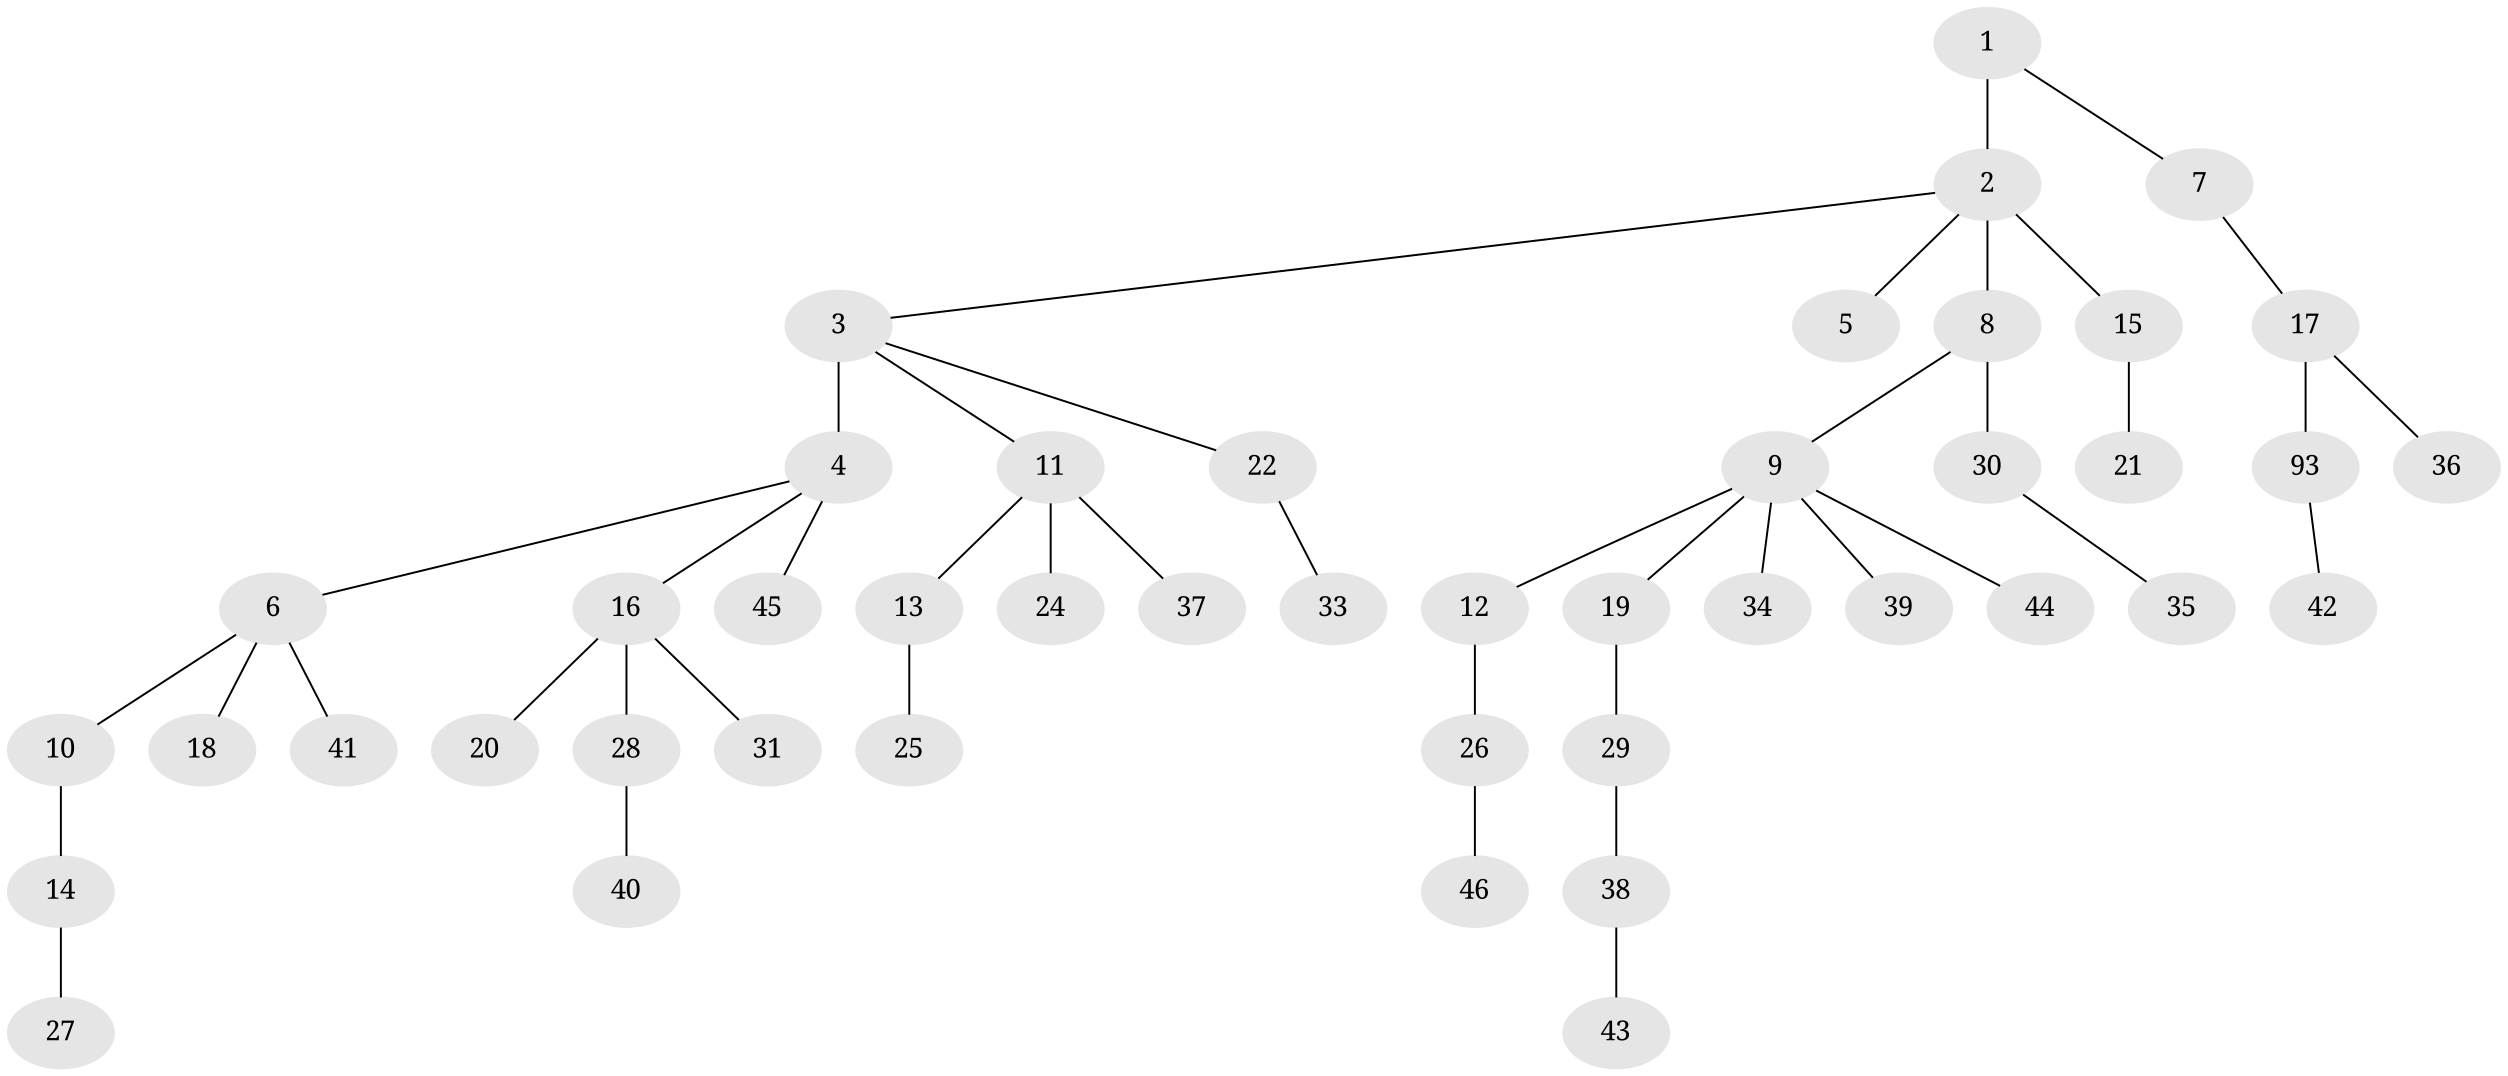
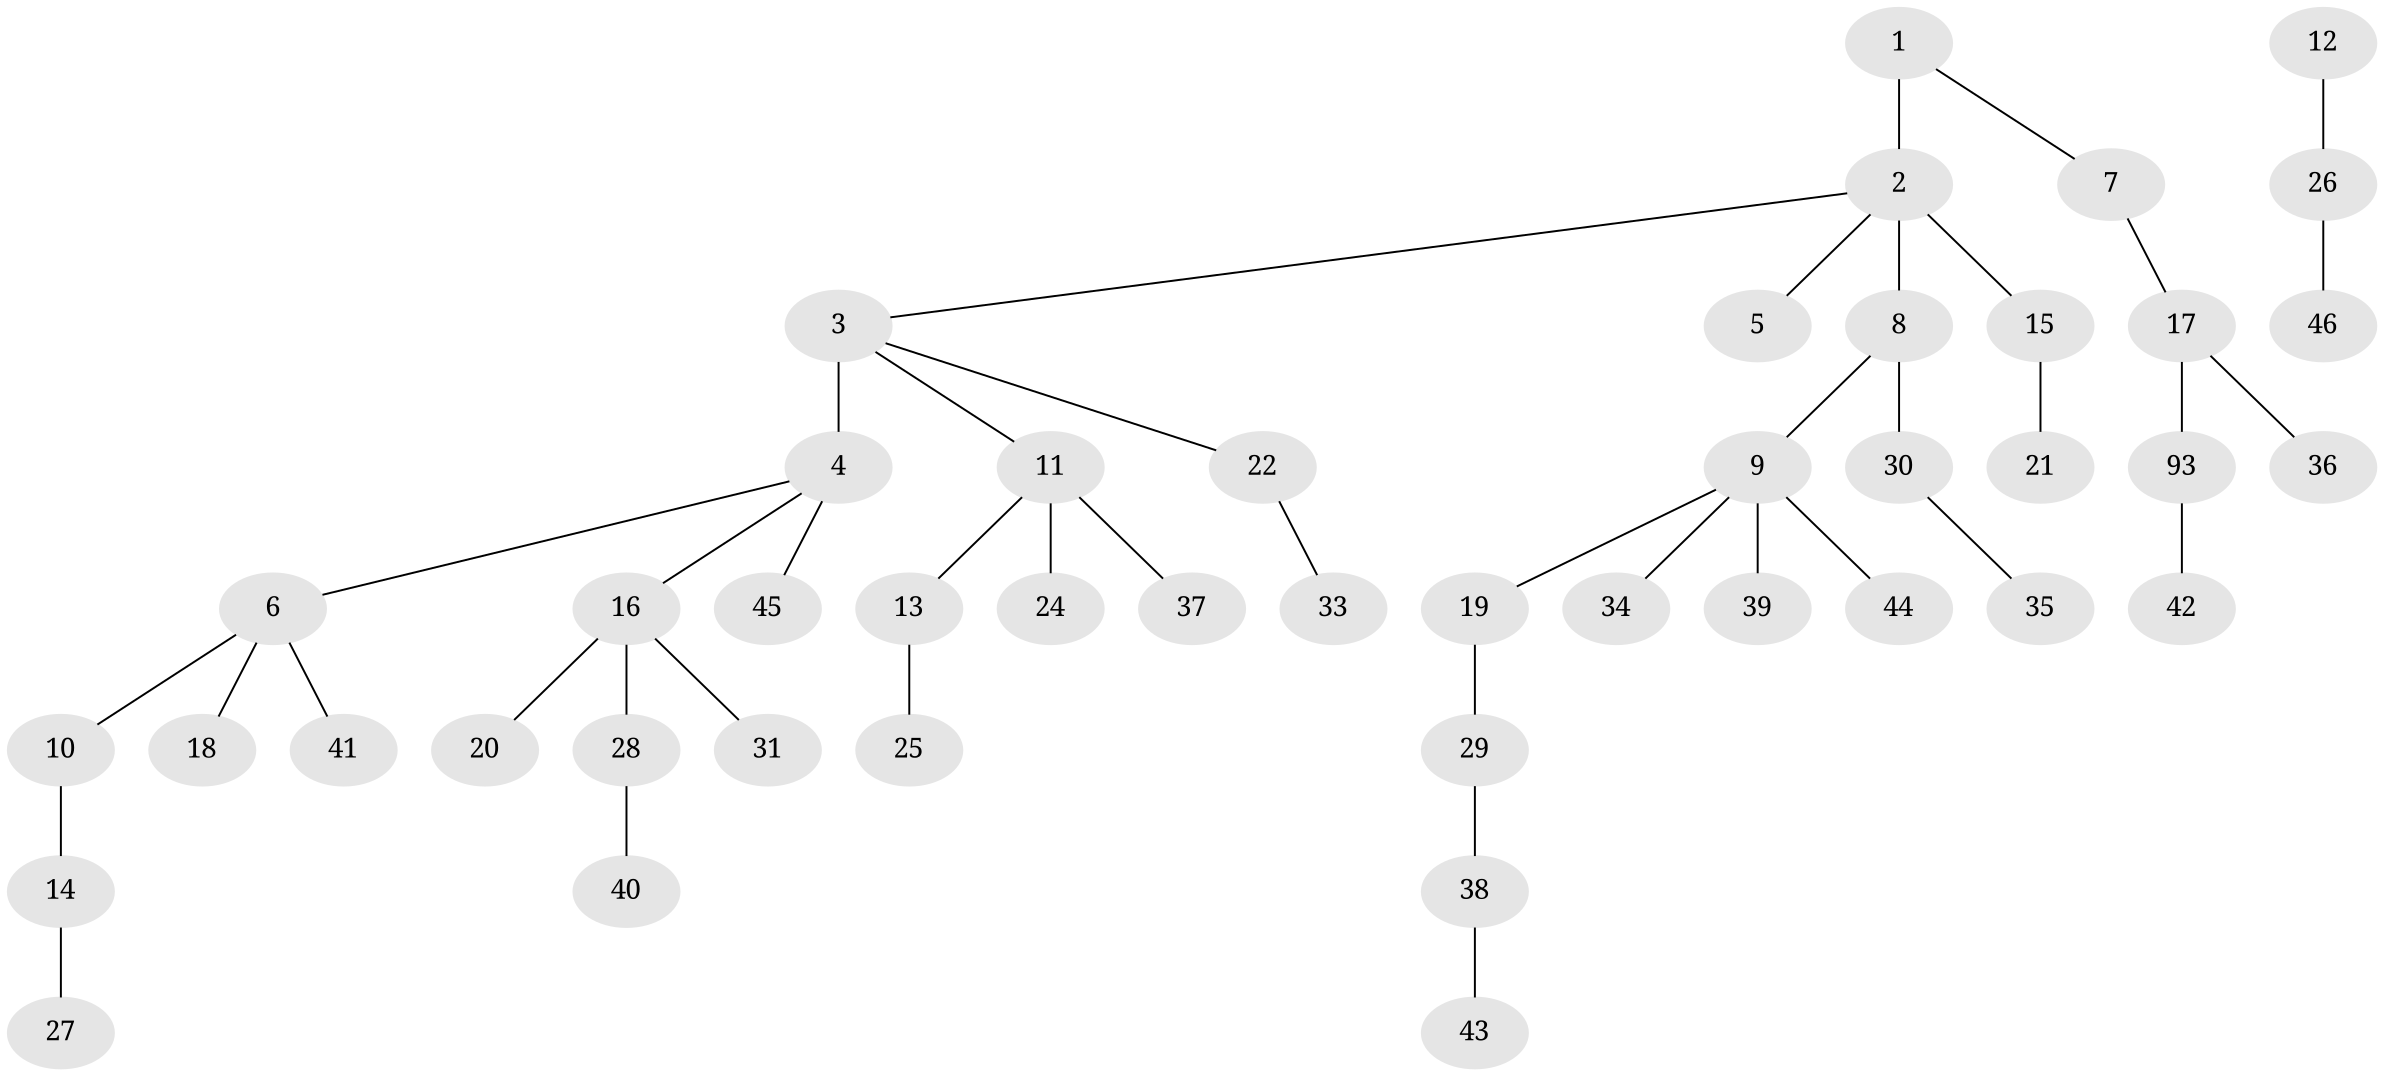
edge "9" -- "12": removed
